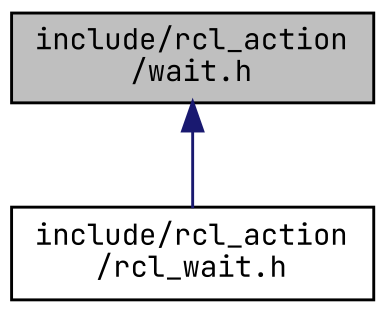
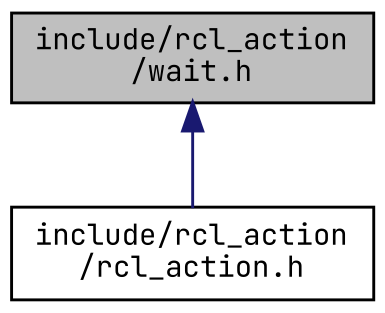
node "include/rcl_action /rcl_wait.h": label "include/rcl_action /rcl_wait.h" -> "include/rcl_action /rcl_action.h"
